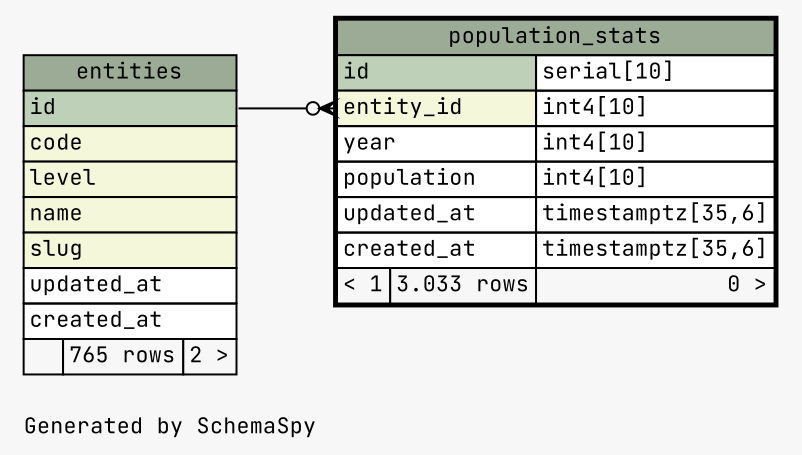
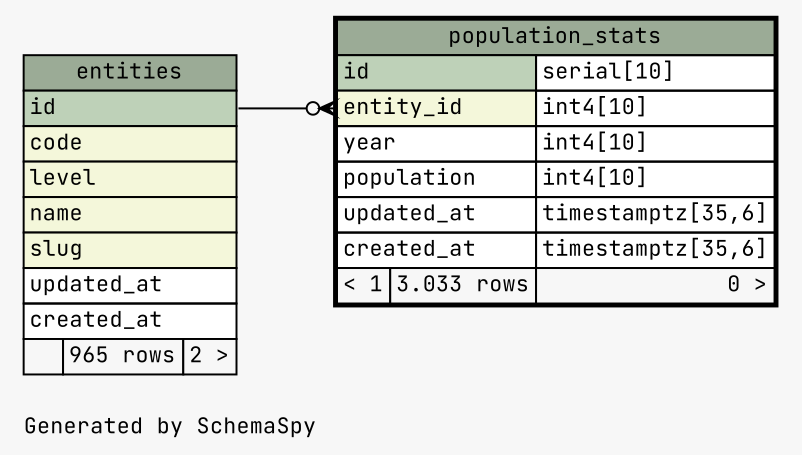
node "entities": text "765 rows" -> "965 rows"
